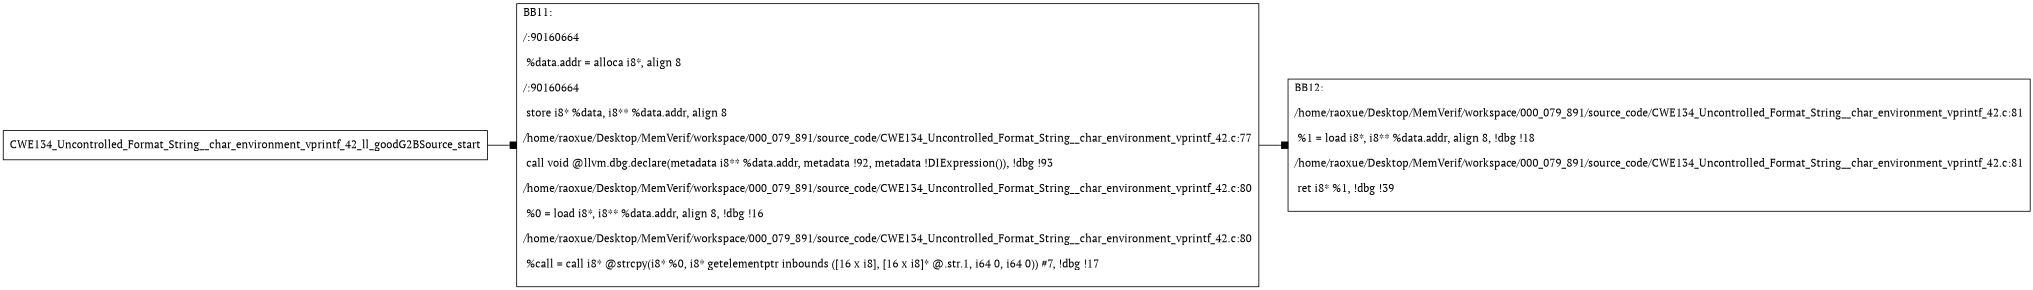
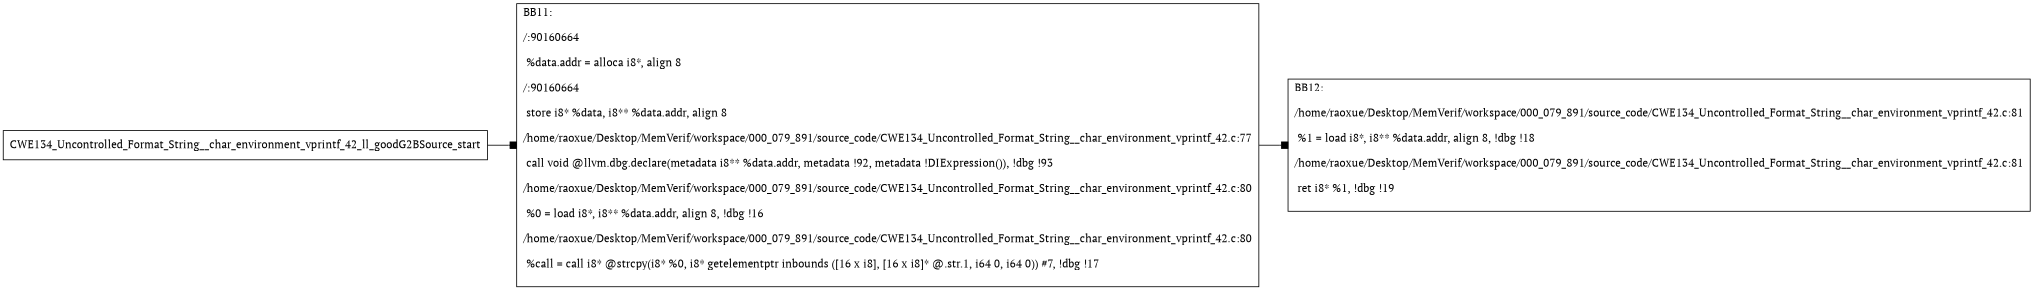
node "BB12:": text "ret i8* %1, !dbg !39" -> "ret i8* %1, !dbg !19"
